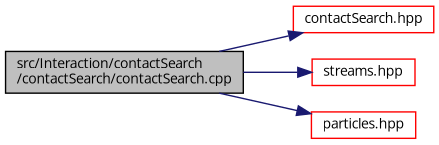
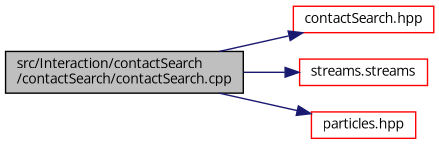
node "streams.hpp": label "streams.hpp" -> "streams.streams"
